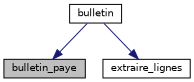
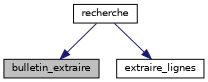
node "bulletin": label "bulletin" -> "recherche"
node "bulletin_paye": label "bulletin_paye" -> "bulletin_extraire"
